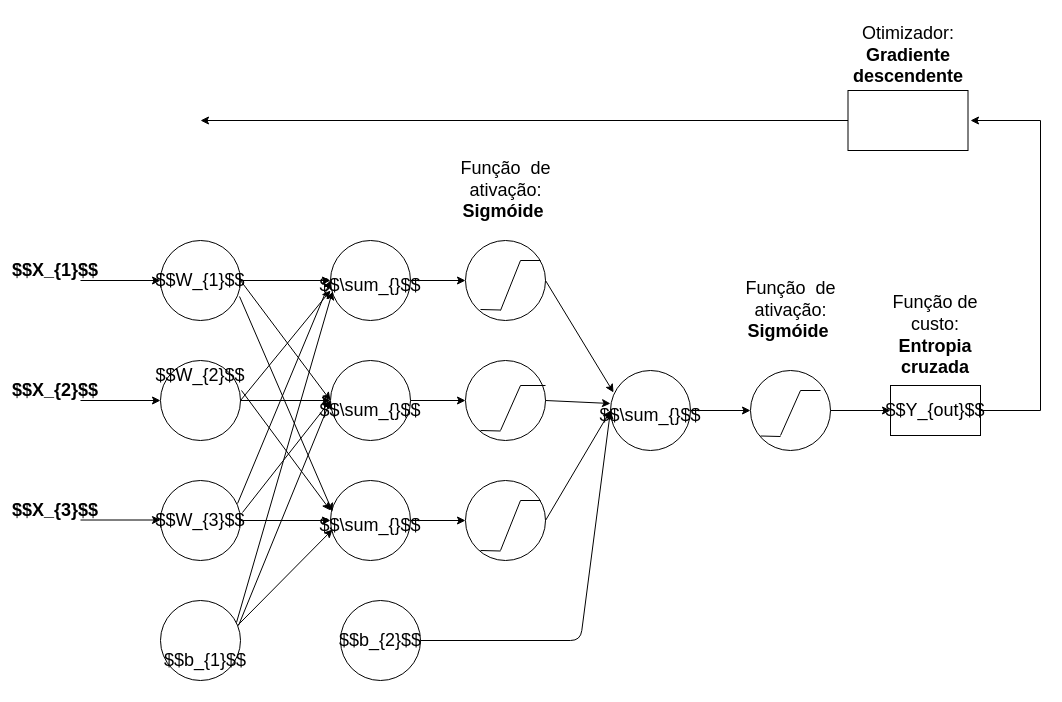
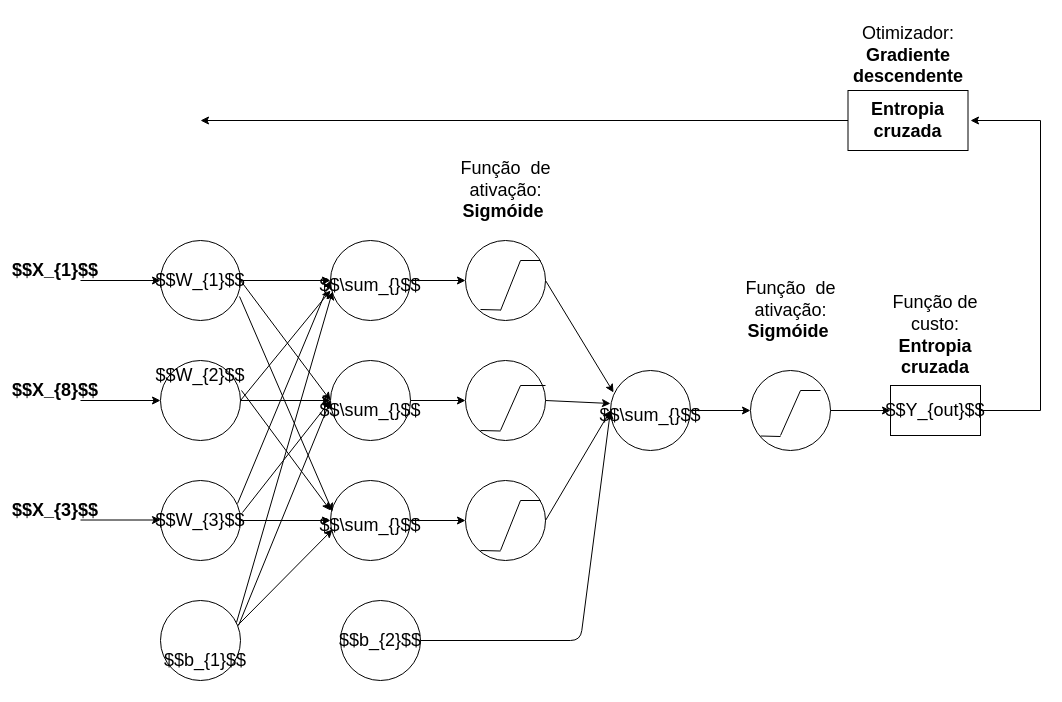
node "Entropia cruzada": added
node "$$X_{2}$$": label "$$X_{2}$$" -> "$$X_{8}$$"
